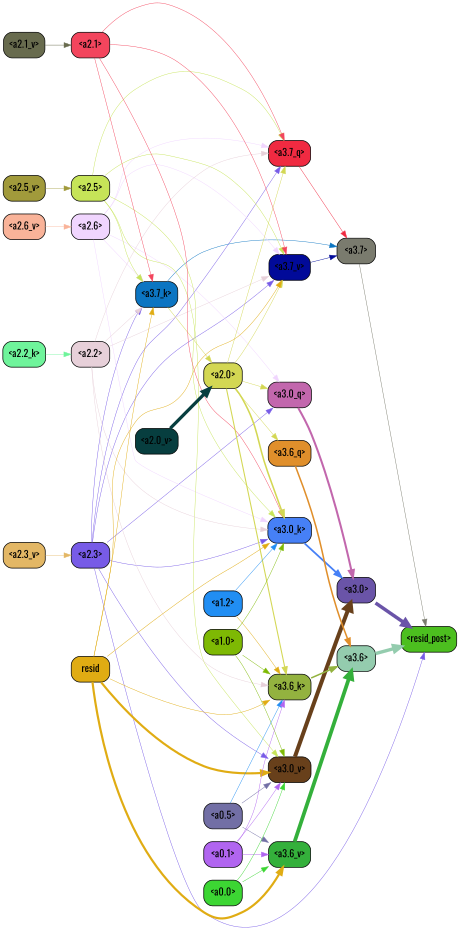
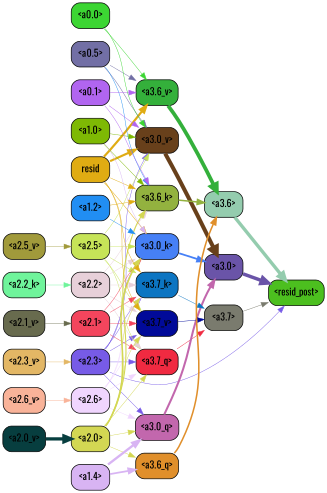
edge "<a3.7_k>" -> "<a2.0>": reversed
node "<a1.4>": added
edge "<a1.0>" -> "<a3.0_k>": color #7eb904 -> #d8b4f3
